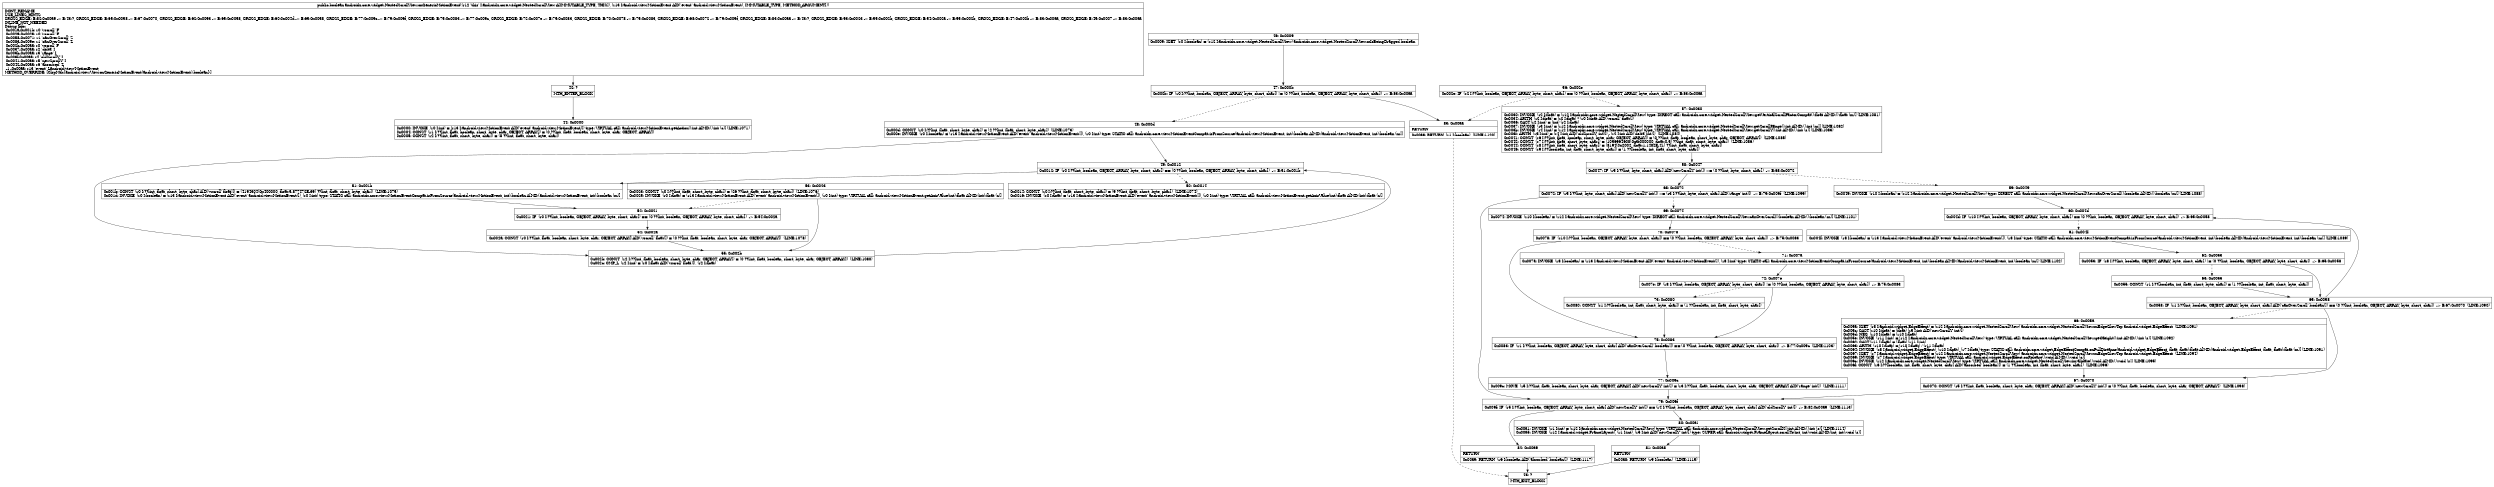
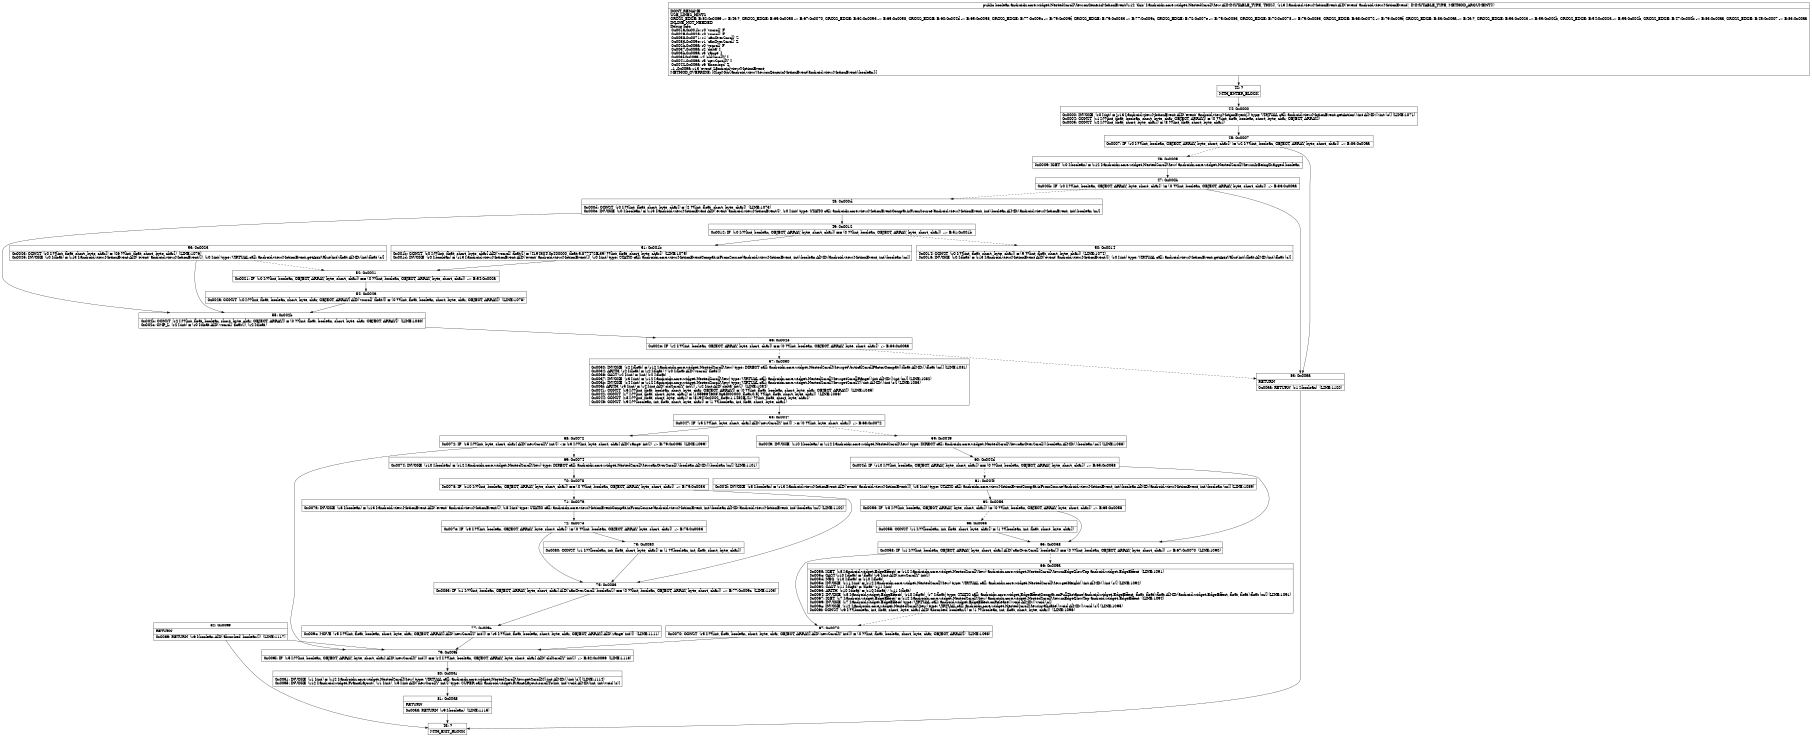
node "45: 0x0007": added
edge "65: 0x0058" -> "60: 0x004d": reversed
edge "55: 0x002b" -> "49: 0x0012": now "55: 0x002b" -> "56: 0x002e"
edge "72: 0x007e" -> "73: 0x0080": style dashed -> solid
edge "83: 0x00aa" -> "43: ?": style dashed -> solid
edge "66: 0x005a" -> "67: 0x0070": style solid -> dashed
edge "79: 0x009f" -> "82: 0x00a9": reversed
